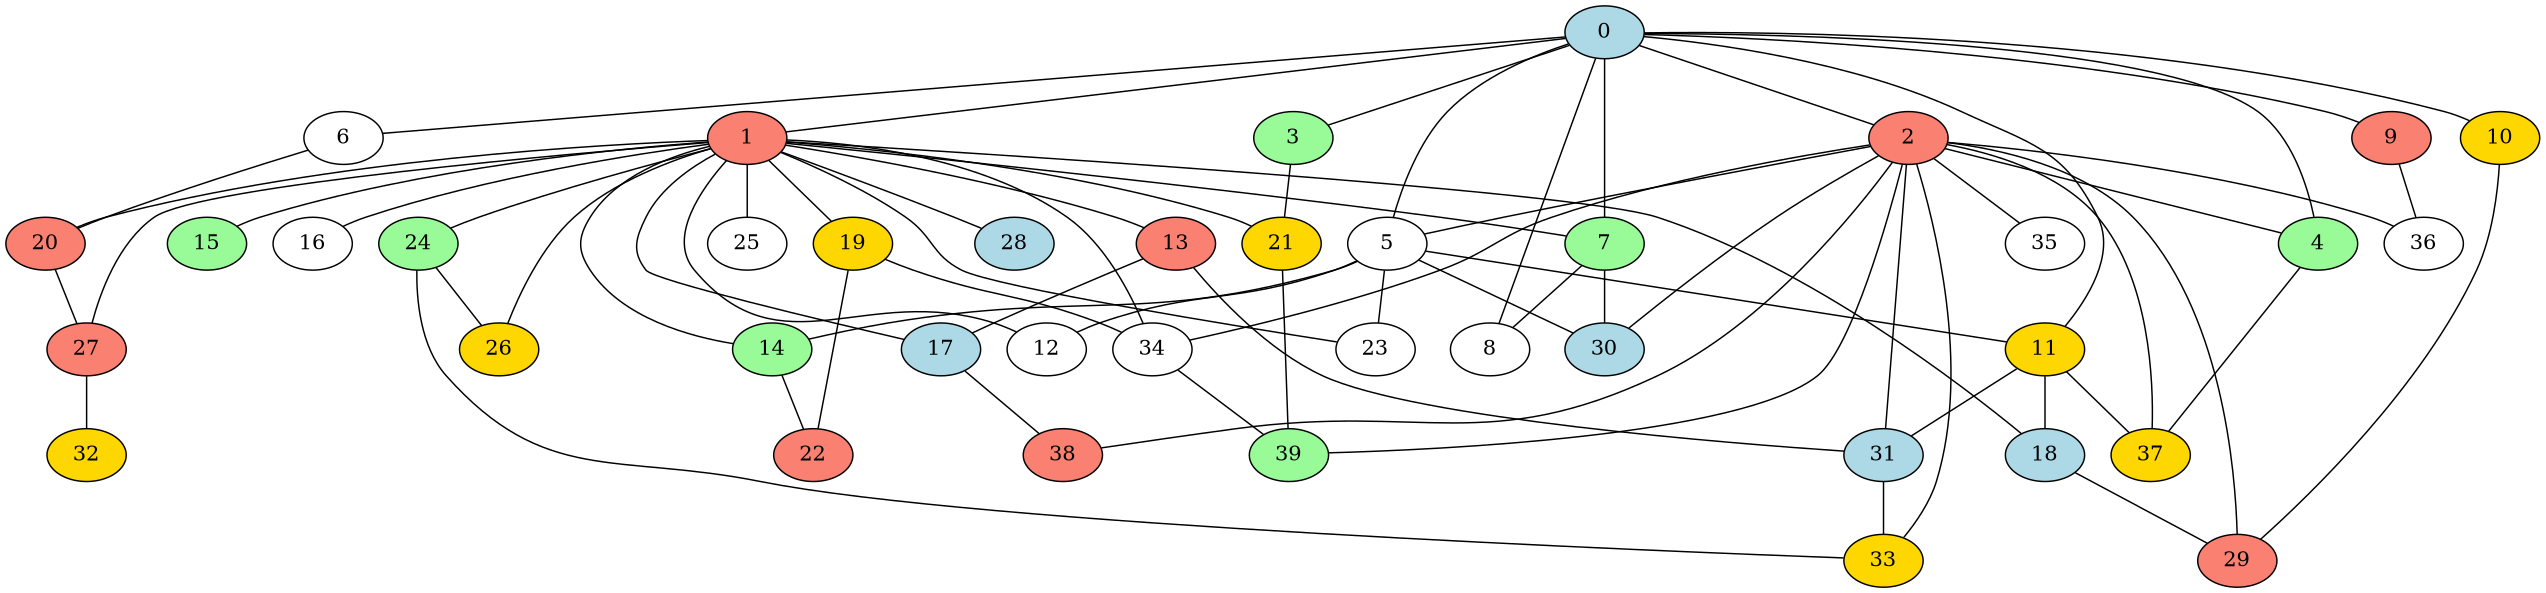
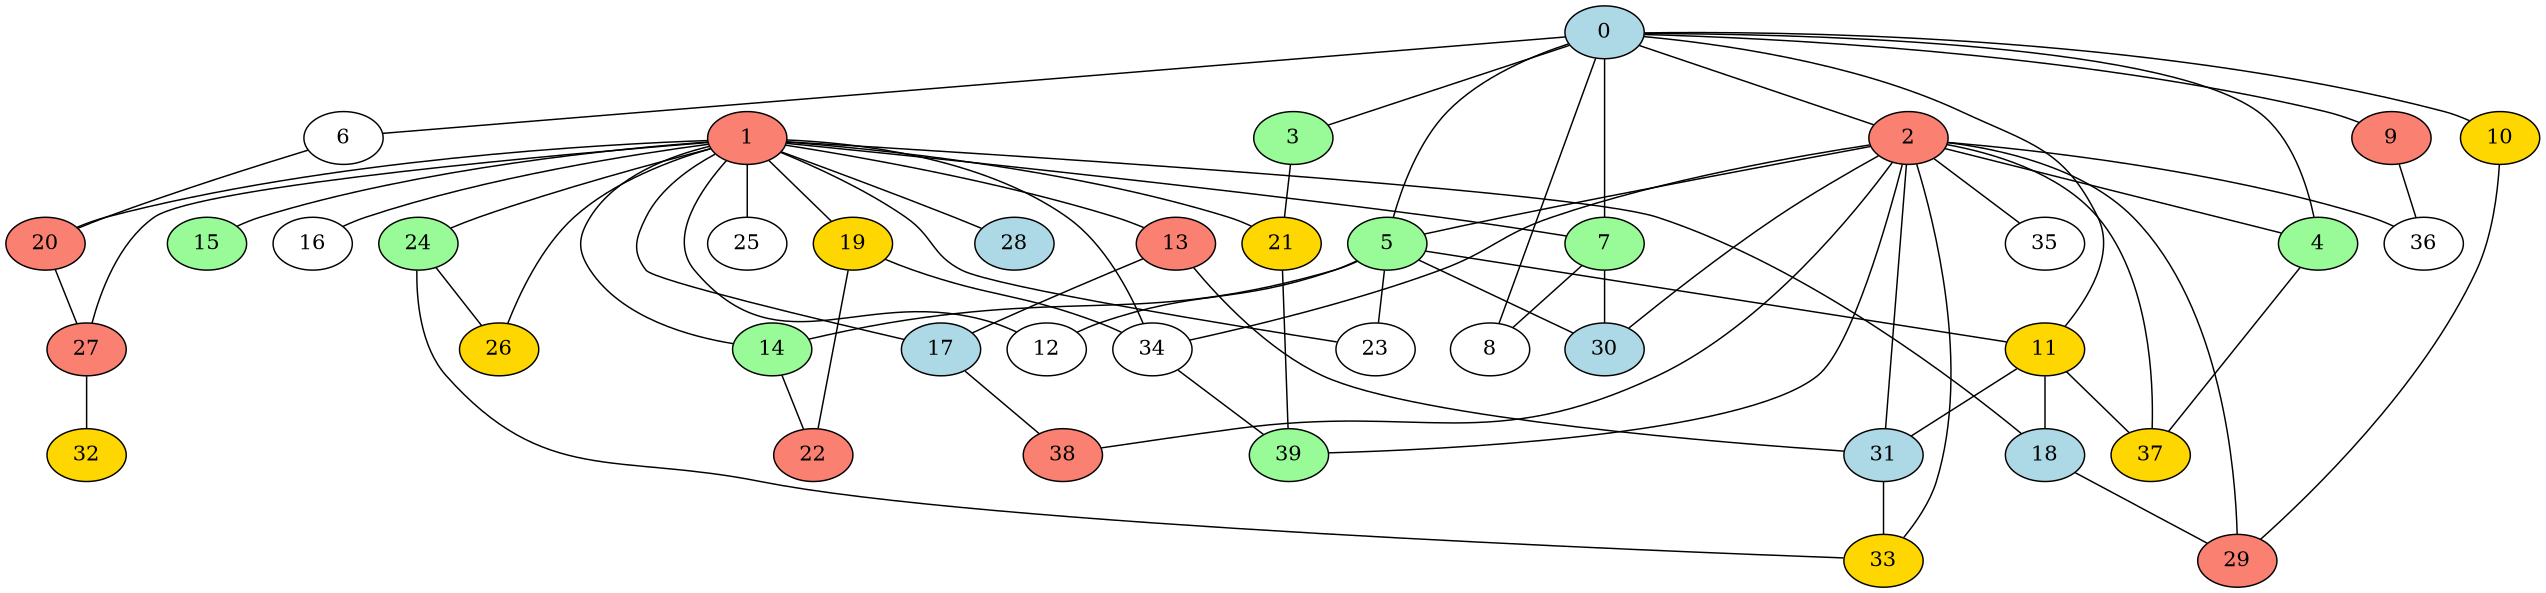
edge "0" -- "1": removed
node "5": fillcolor white -> palegreen
